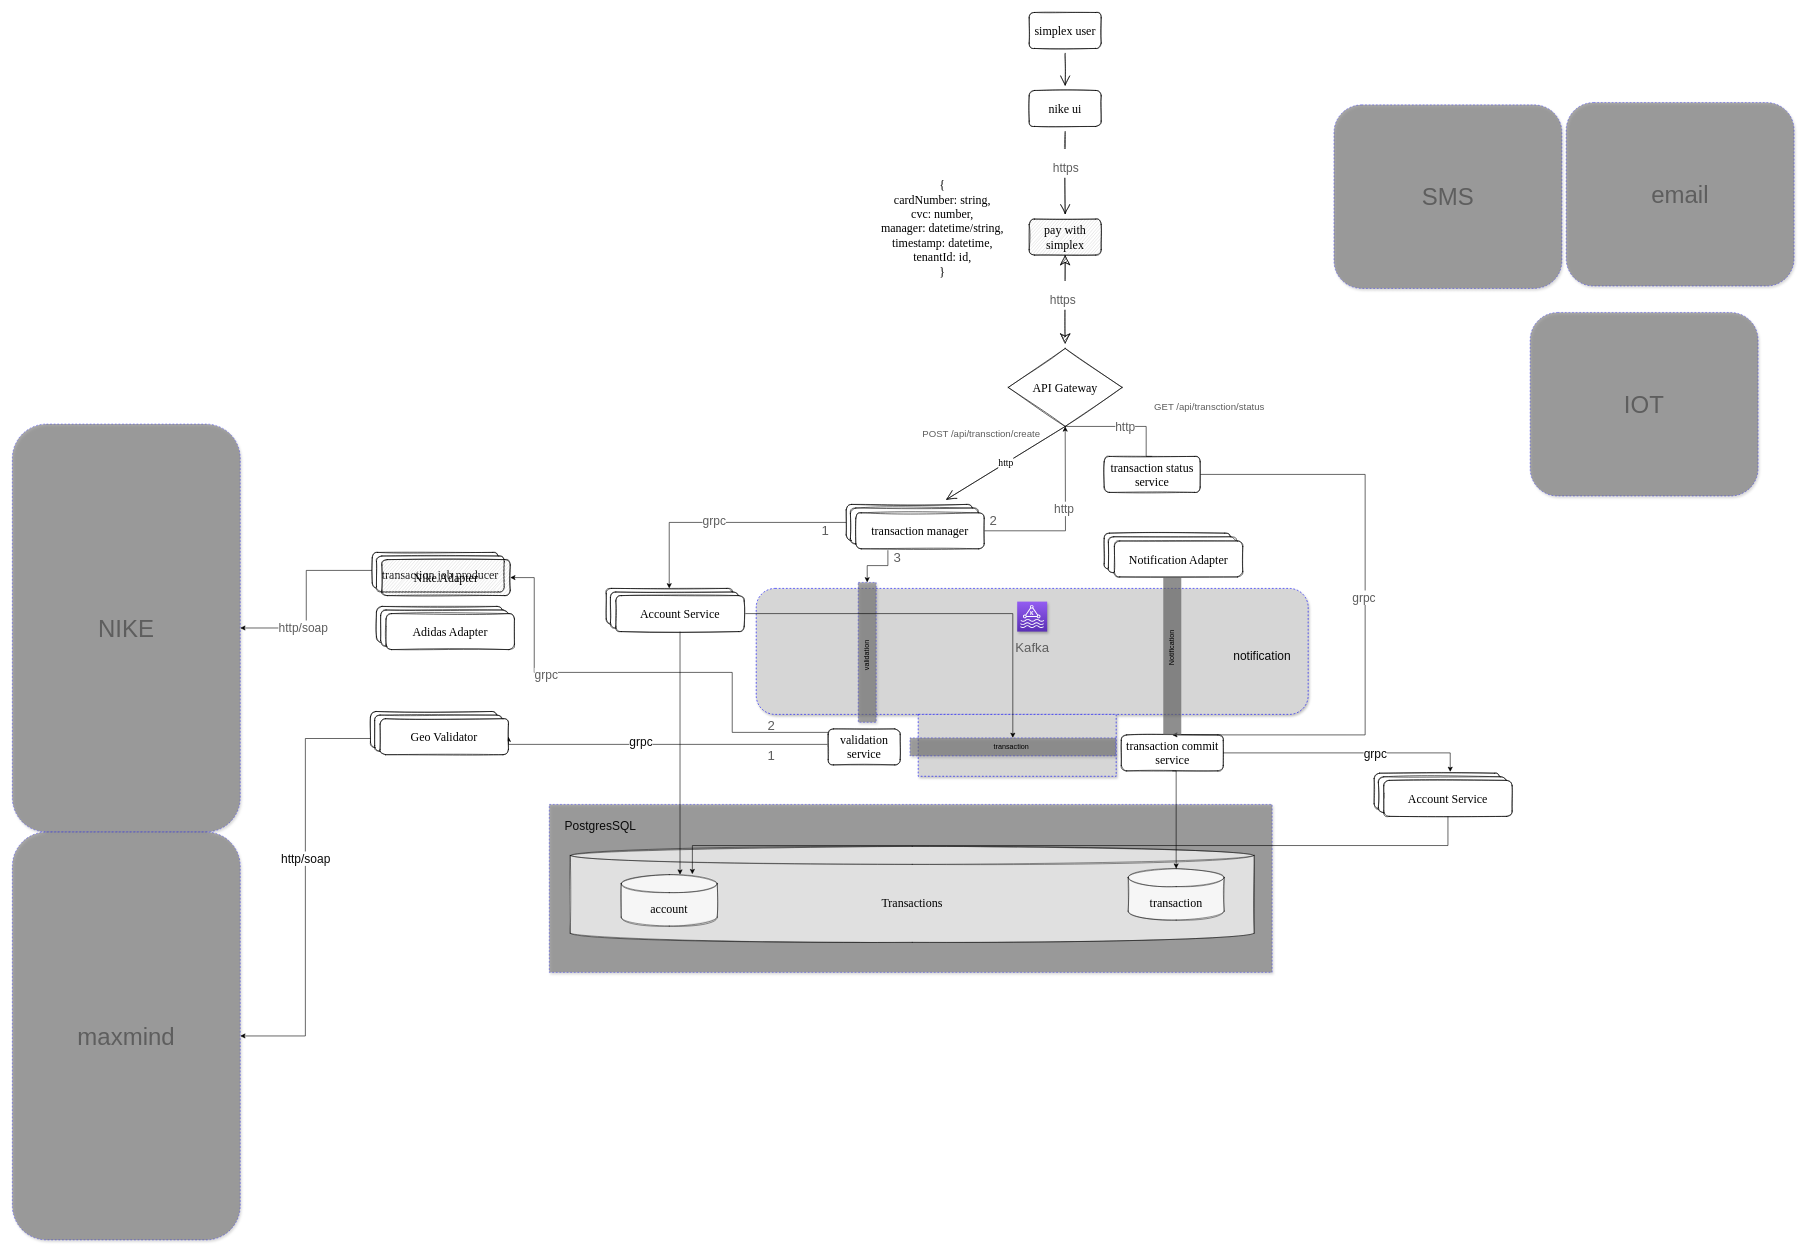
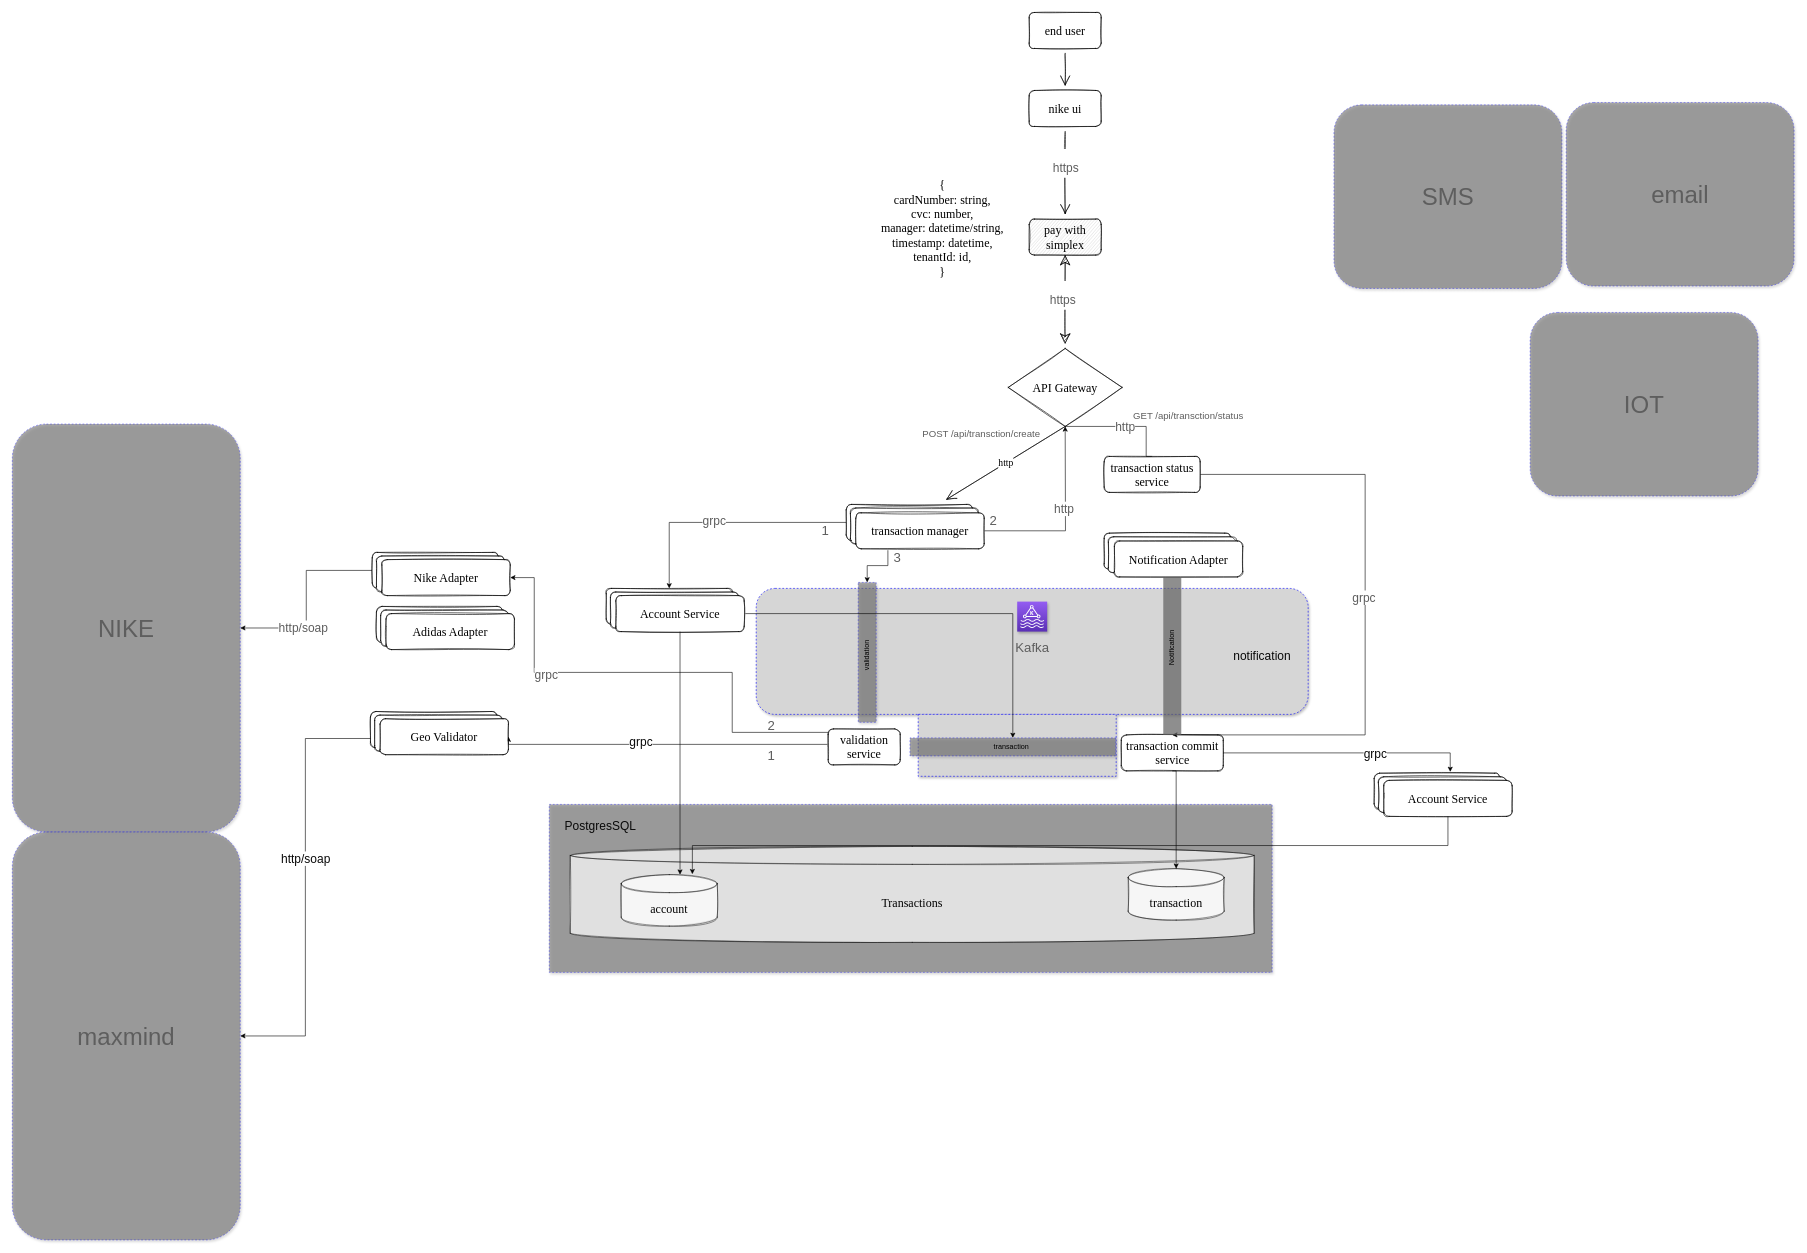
node "simplex user": label "simplex user" -> "end user"
node "GET /api/transction/status": moved (1209, 405) -> (1188, 414)
node "Nike Adapter": fillcolor #d6d6d6 -> #ffffff
